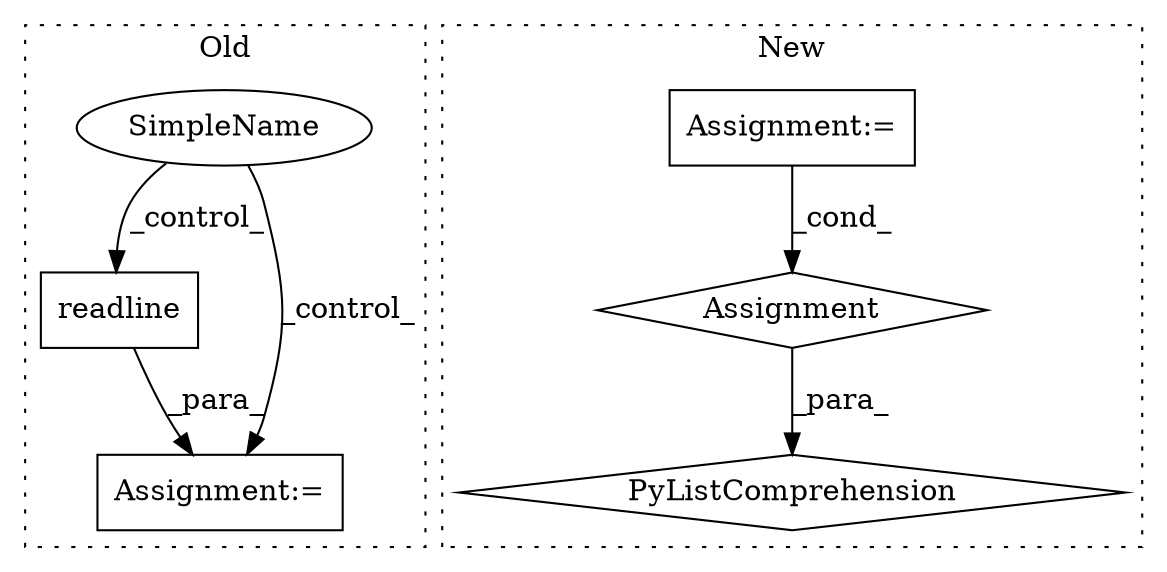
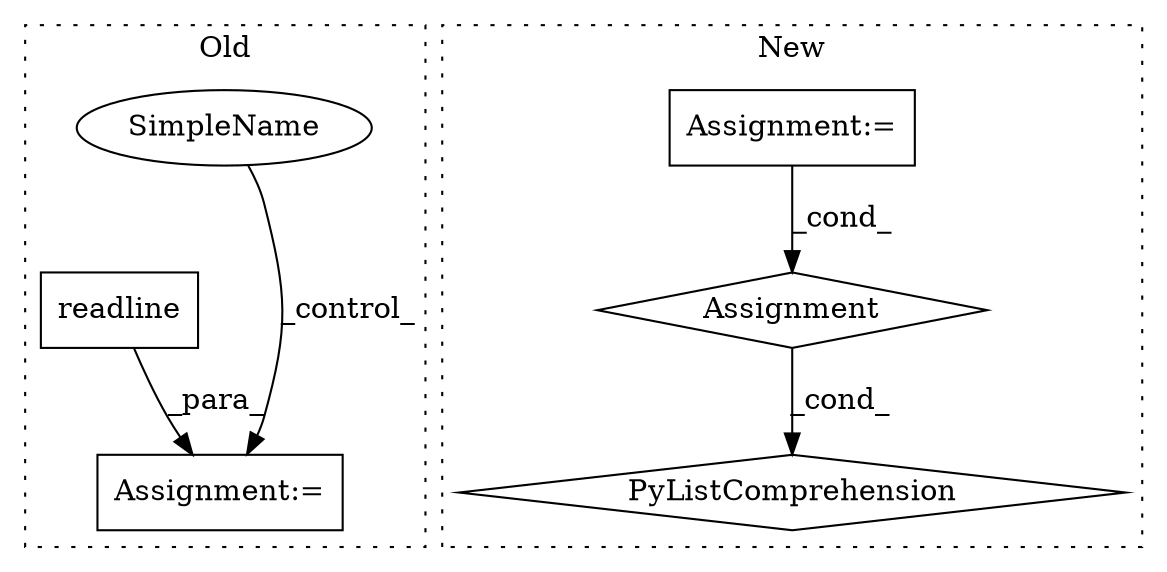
edge "SimpleName" -> "readline": removed, label "_control_"
edge "Assignment" -> "PyListComprehension": label "_para_" -> "_cond_"
